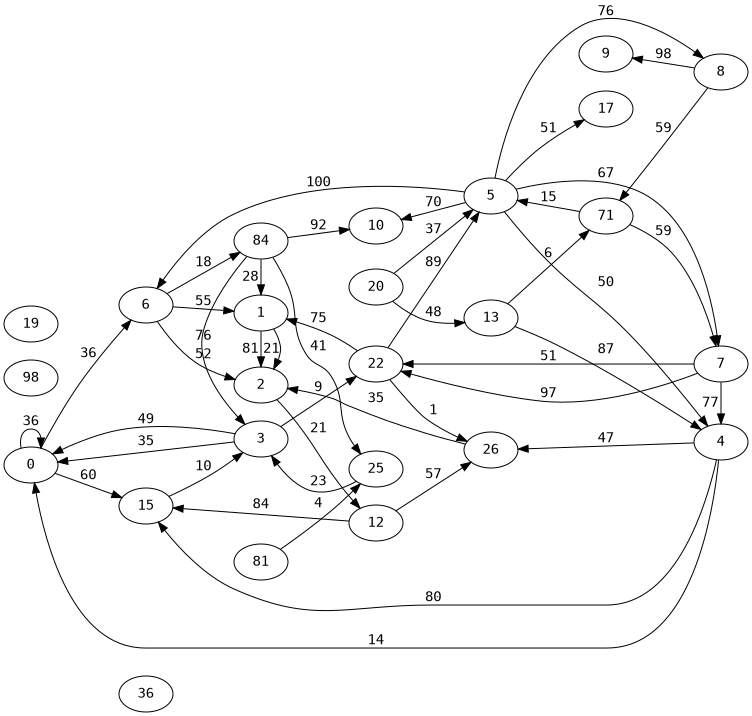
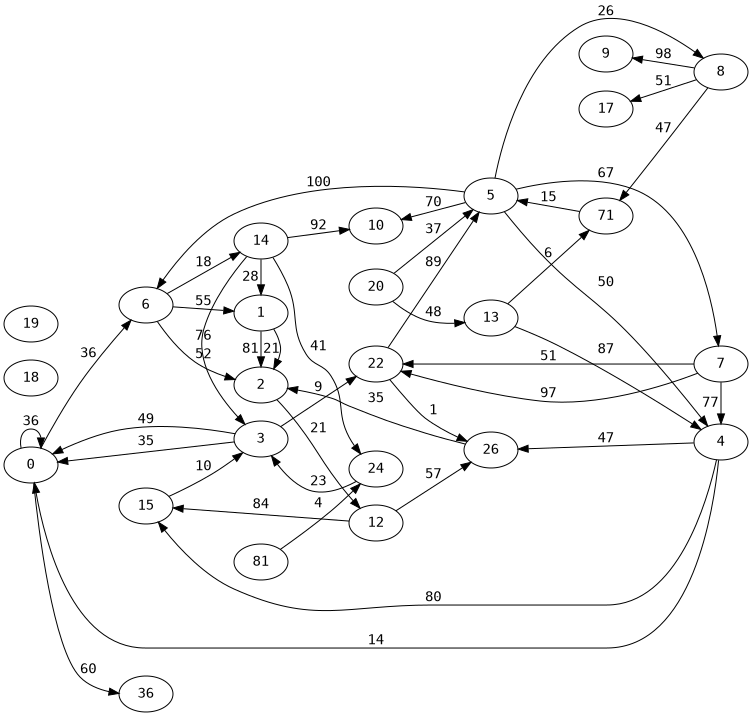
edge "5" -> "8": label "76" -> "26"
edge "8" -> "71": label "59" -> "47"
edge "5" -> "17": now "8" -> "17"
node "84": label "84" -> "14"
edge "71" -> "7": removed, label "59"
edge "22" -> "1": removed, label "75"
node "98": label "98" -> "18"
node "25": label "25" -> "24"
edge "0" -> "15": now "0" -> "36"
